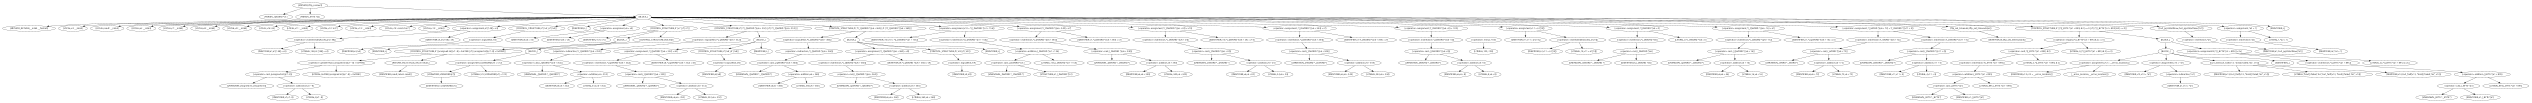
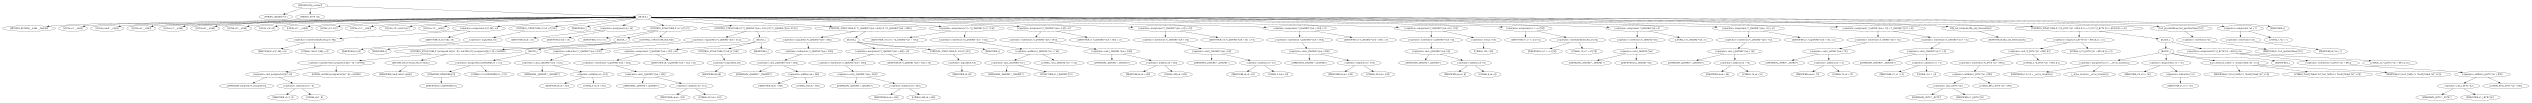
edge "(<operator>.assignment,*(_DWORD *)(v6 + 8) = -100)" -> "(<operator>.minus,-100)": added
